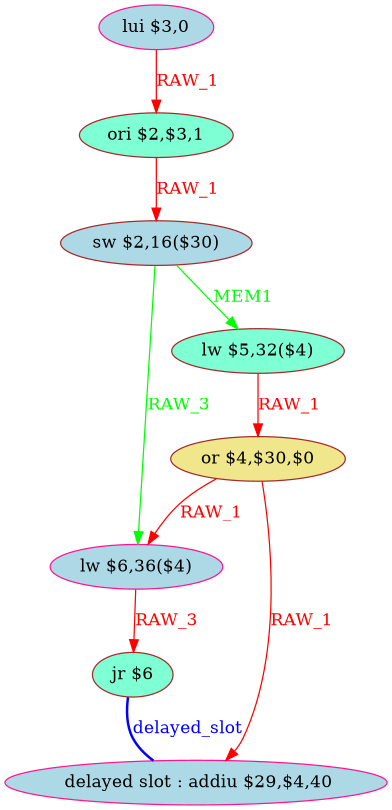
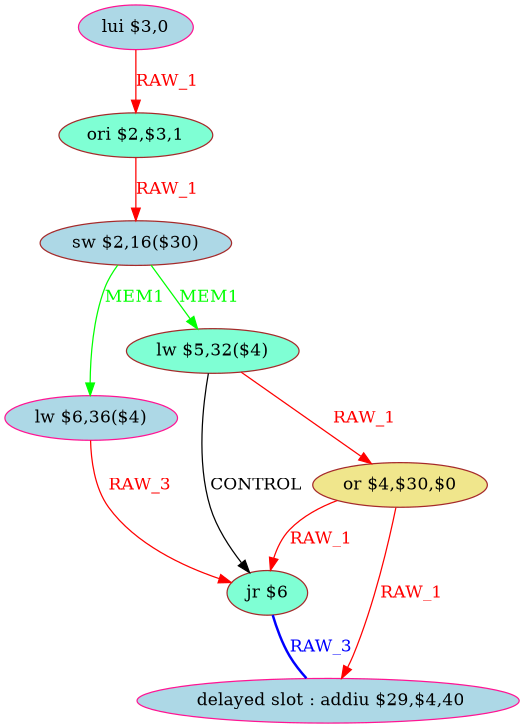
edge "sw $2,16($30)" -> "lw $6,36($4)": label "RAW_3" -> "MEM1"
edge "lw $5,32($4)" -> "jr $6": added, label "CONTROL"
edge "or $4,$30,$0" -> "lw $6,36($4)": now "or $4,$30,$0" -> "jr $6"
edge "jr $6" -- "delayed slot : addiu $29,$4,40": label "delayed_slot" -> "RAW_3"
